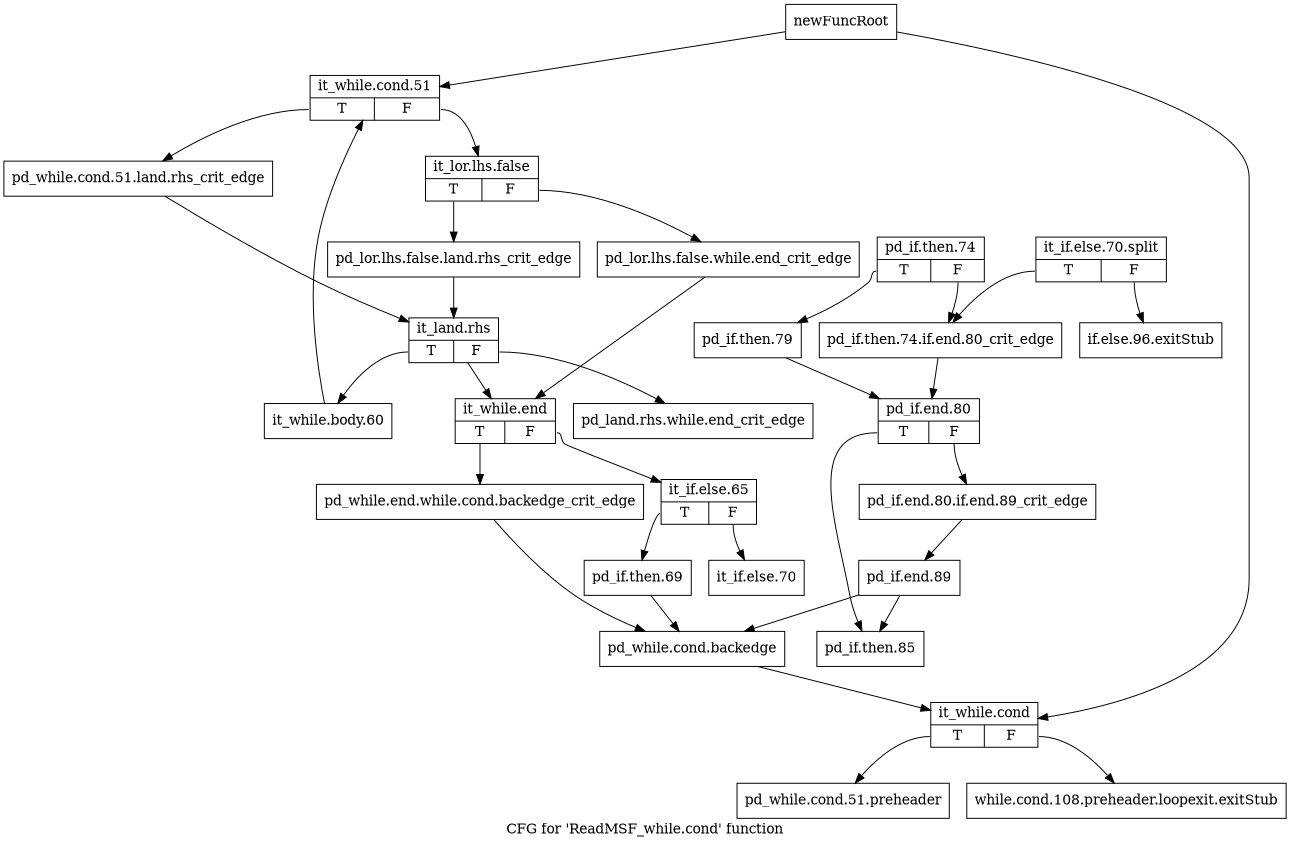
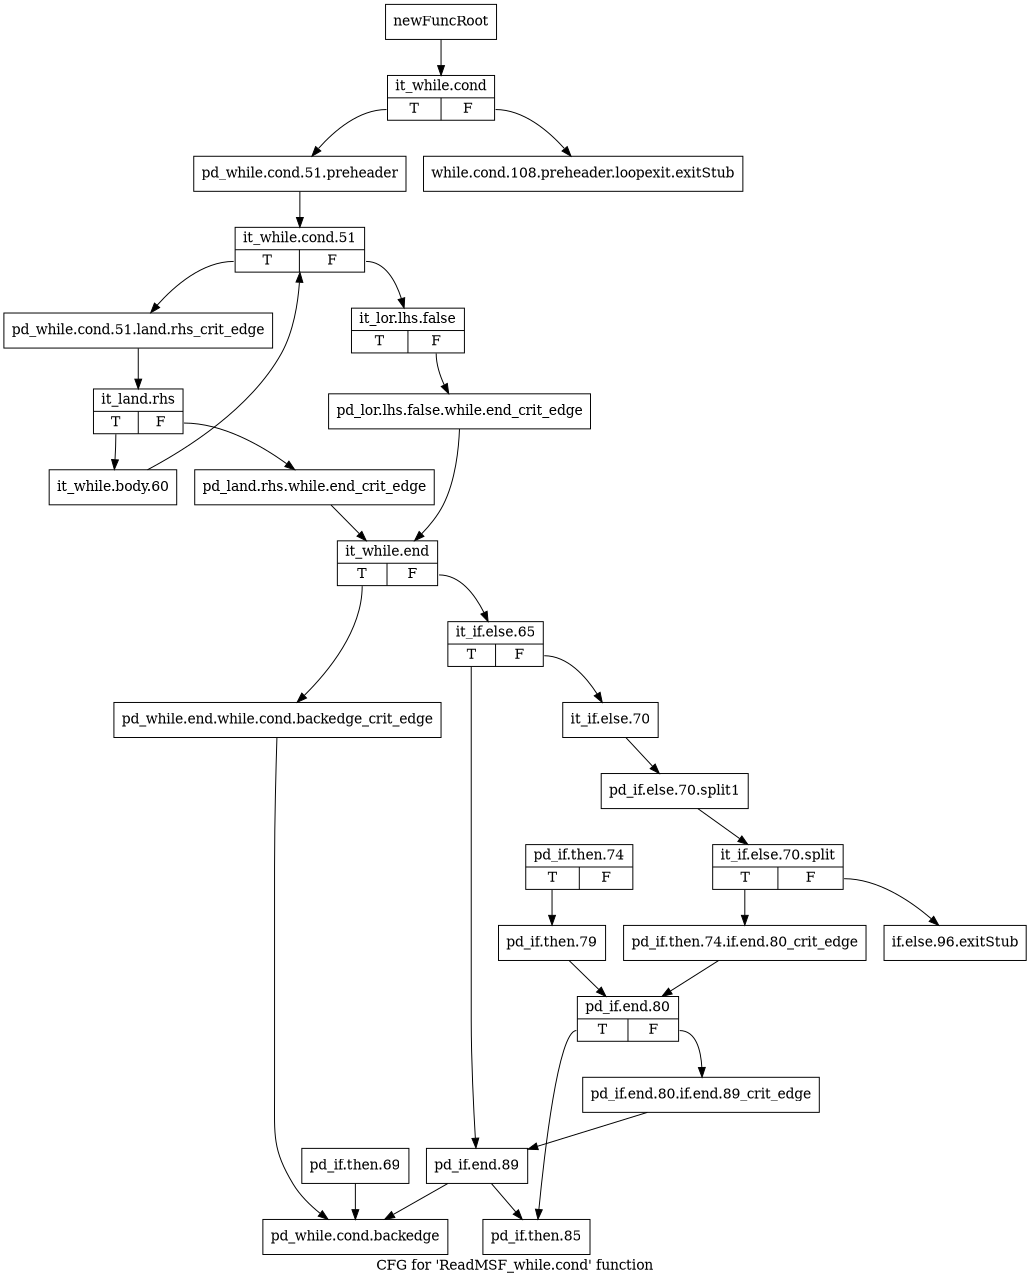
edge "newFuncRoot" -> "it_while.cond.51": now "pd_while.cond.51.preheader" -> "it_while.cond.51"
node "pd_lor.lhs.false.land.rhs_crit_edge": removed
edge "pd_if.then.74" -> "pd_if.then.74.if.end.80_crit_edge": removed
edge "it_land.rhs" -> "it_while.end": now "pd_land.rhs.while.end_crit_edge" -> "it_while.end"
edge "it_if.else.65" -> "pd_if.then.69": now "it_if.else.65" -> "pd_if.end.89"
edge "pd_while.cond.backedge" -> "it_while.cond": removed
node "pd_if.else.70.split1": added
